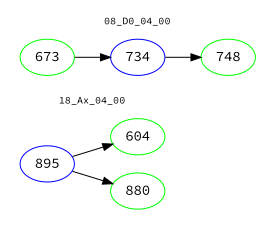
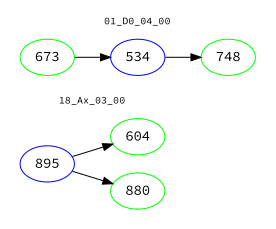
cluster "08_D0_04_00": label "08_D0_04_00" -> "01_D0_04_00"
node "734": label "734" -> "534"
cluster "18_Ax_04_00": label "18_Ax_04_00" -> "18_Ax_03_00"
